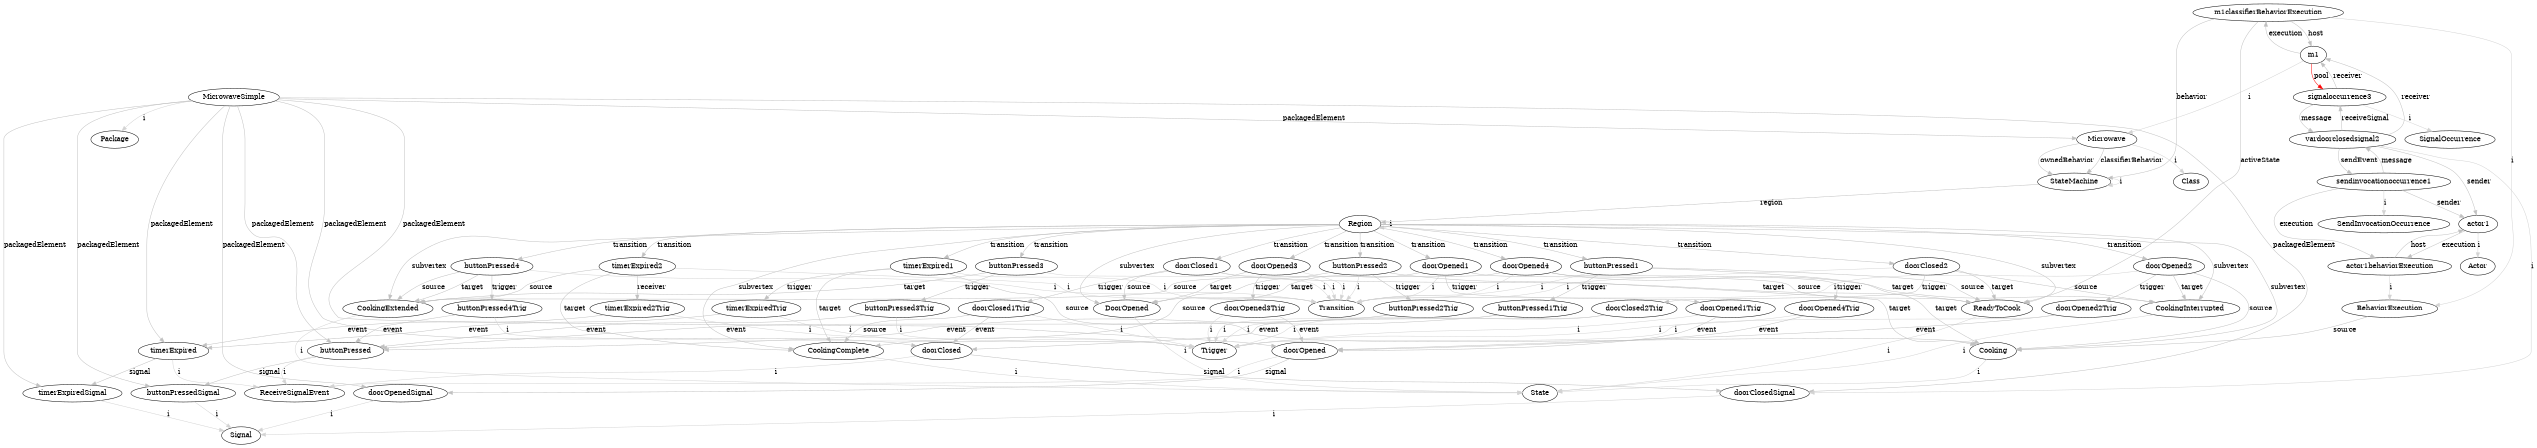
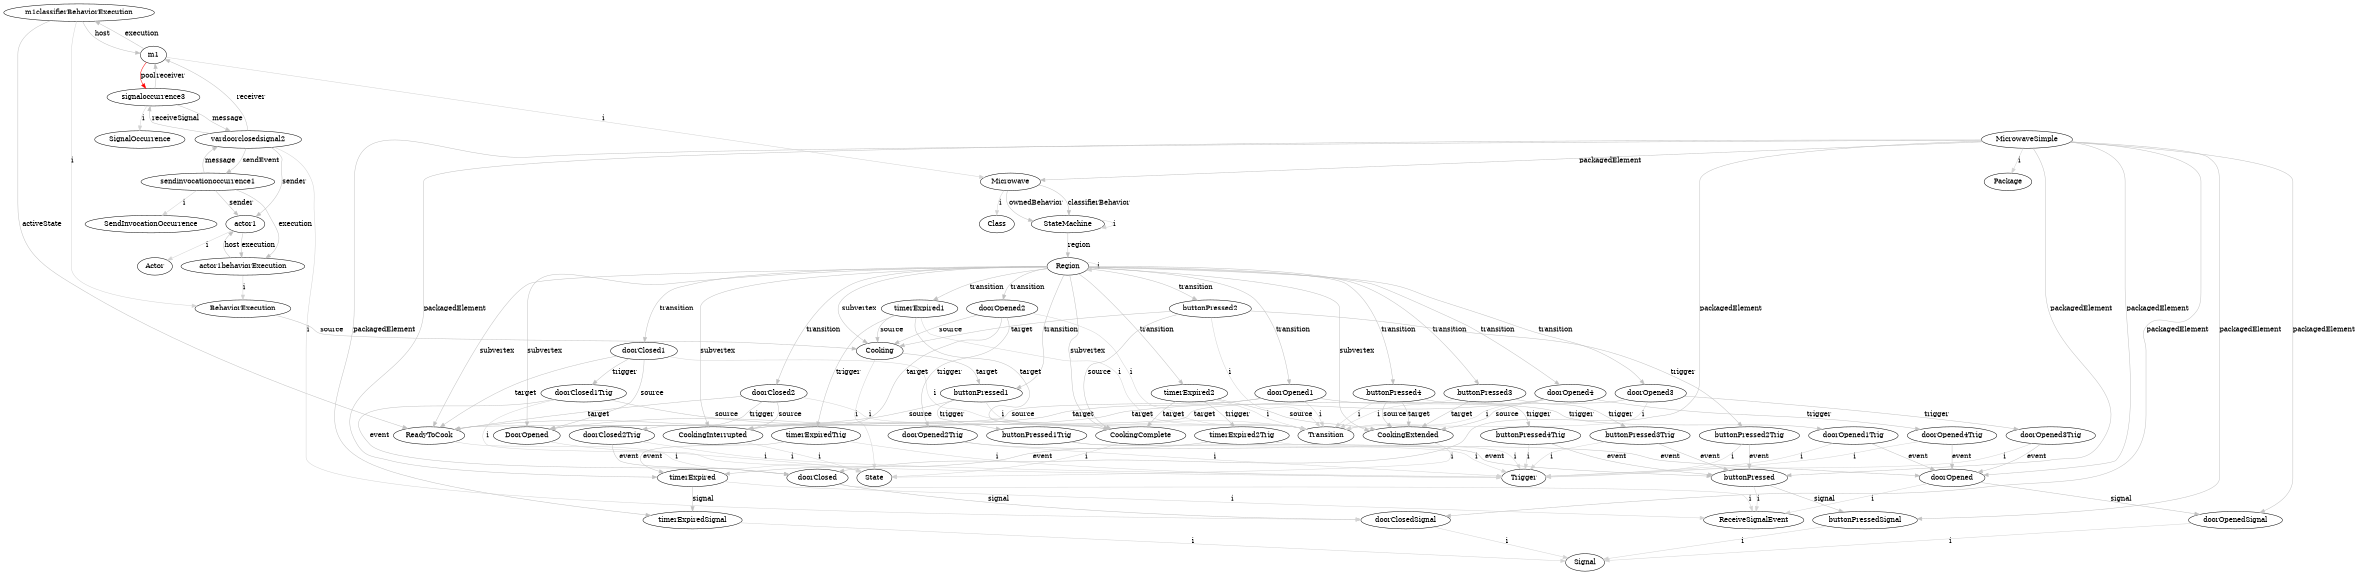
edge "m1classifierBehaviorExecution" -> "StateMachine": removed, label "behavior"
edge "buttonPressed1" -> "Cooking": reversed
edge "timerExpired2" -> "timerExpired2Trig": label "receiver" -> "trigger"
